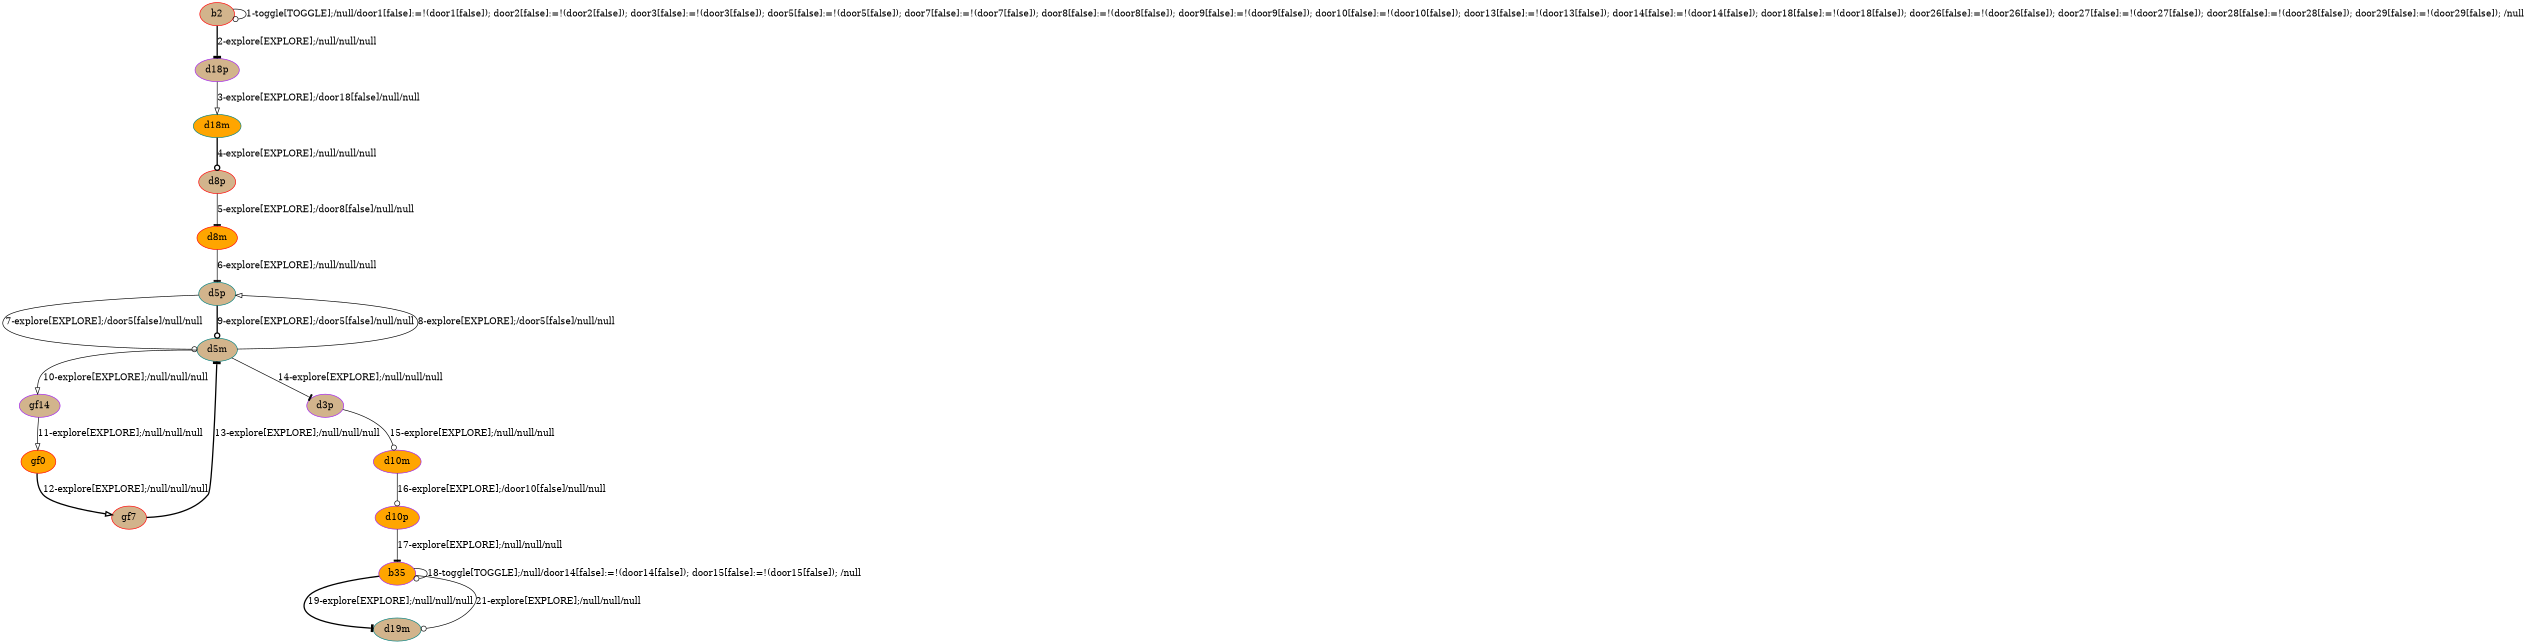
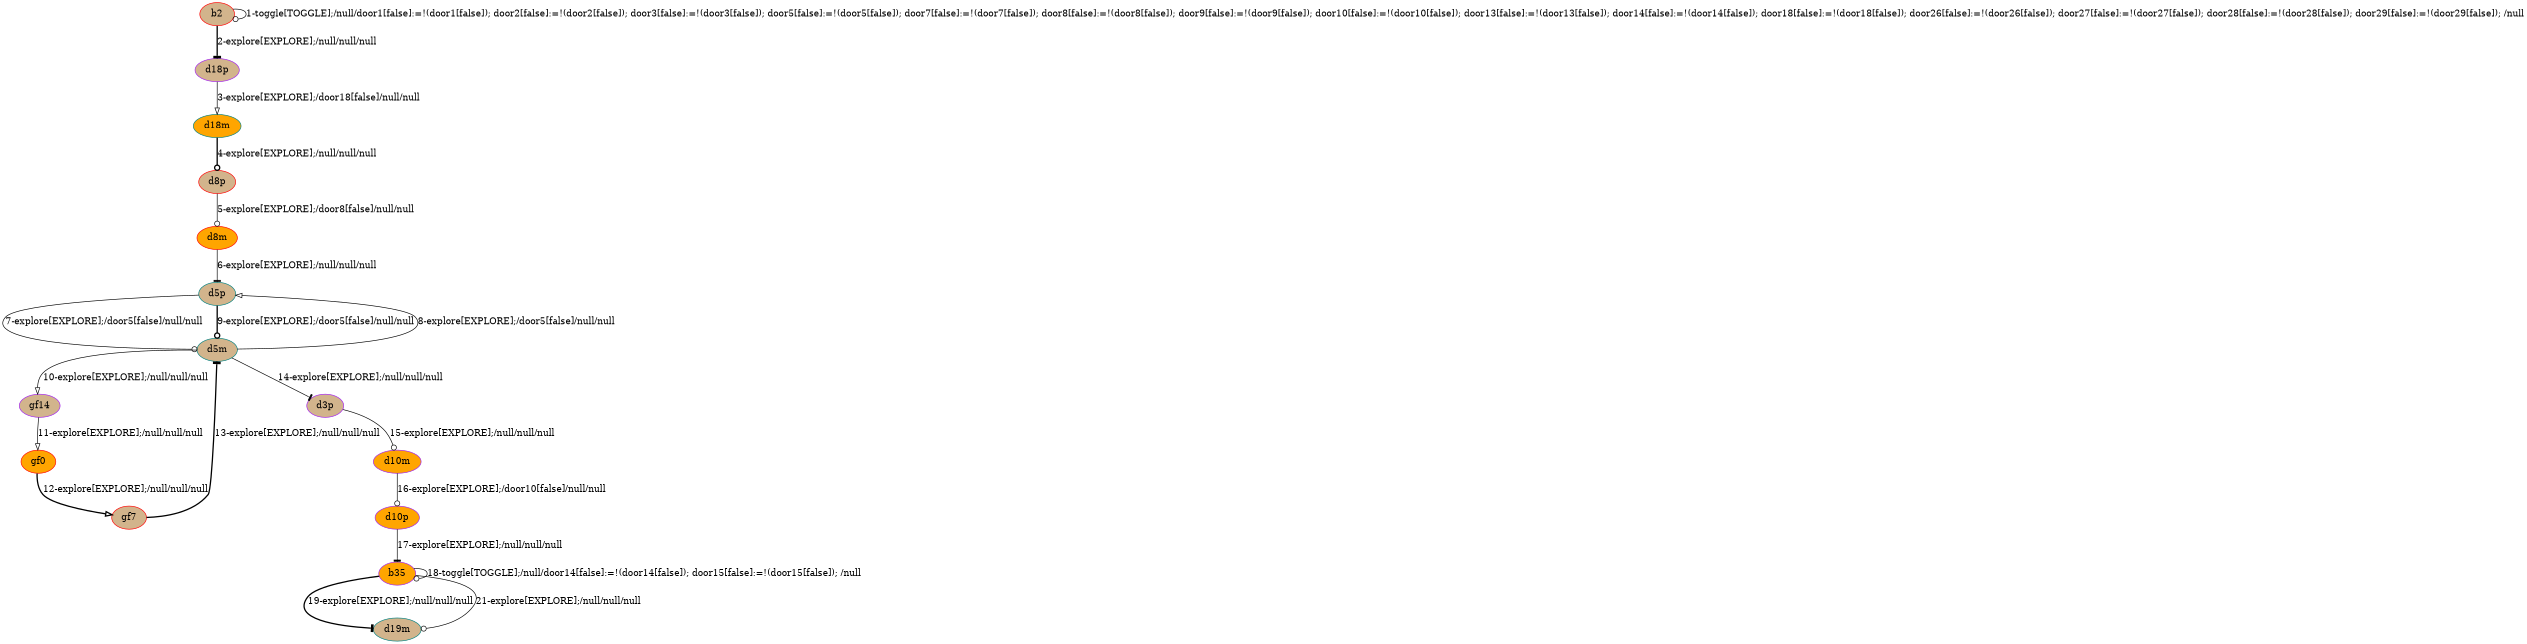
edge "d8p" -> "d8m": arrowhead tee -> odot
